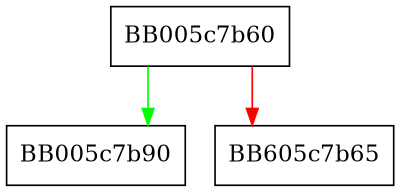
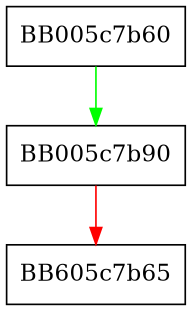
edge "BB005c7b60" -> "BB605c7b65": now "BB005c7b90" -> "BB605c7b65"
